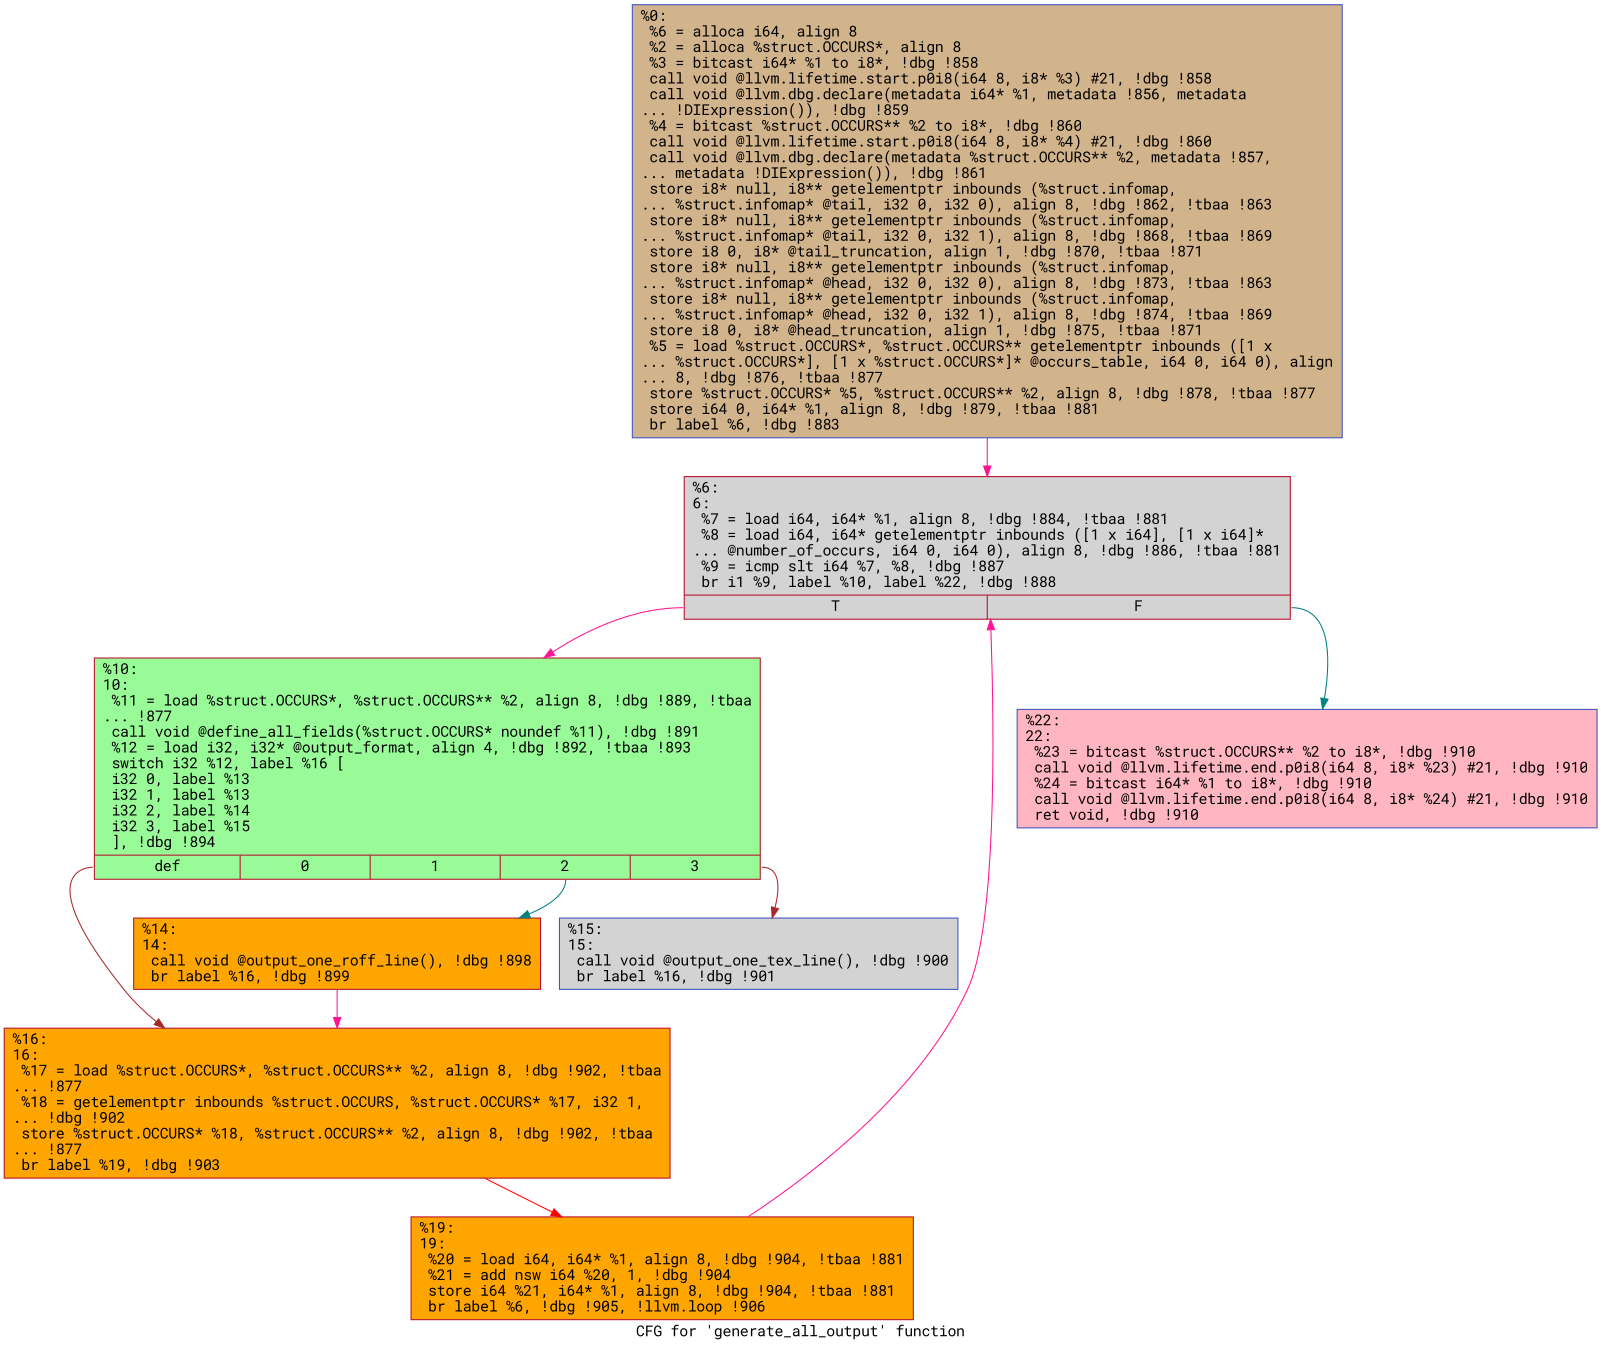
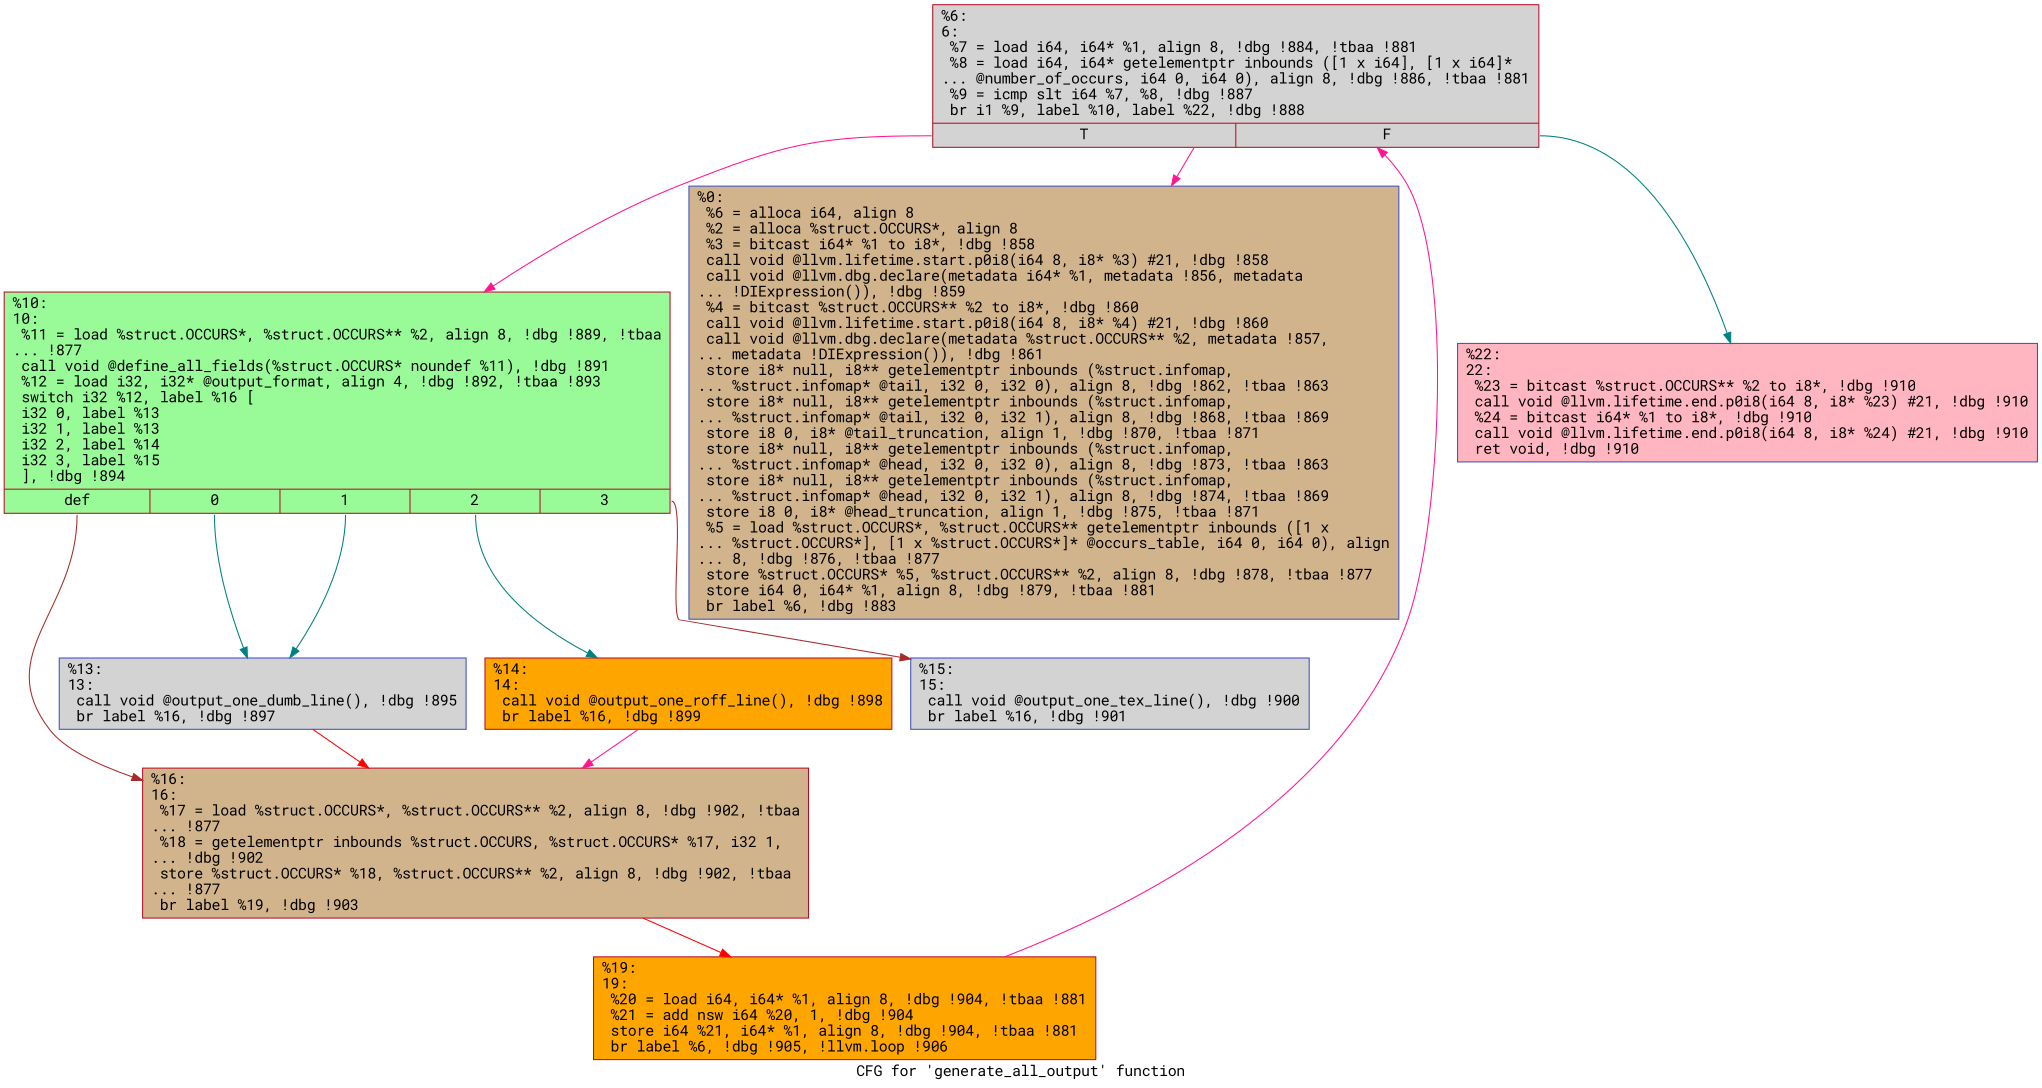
edge "%0:" -> "%6:": reversed
node "%13:": added
node "%16:": fillcolor orange -> tan
